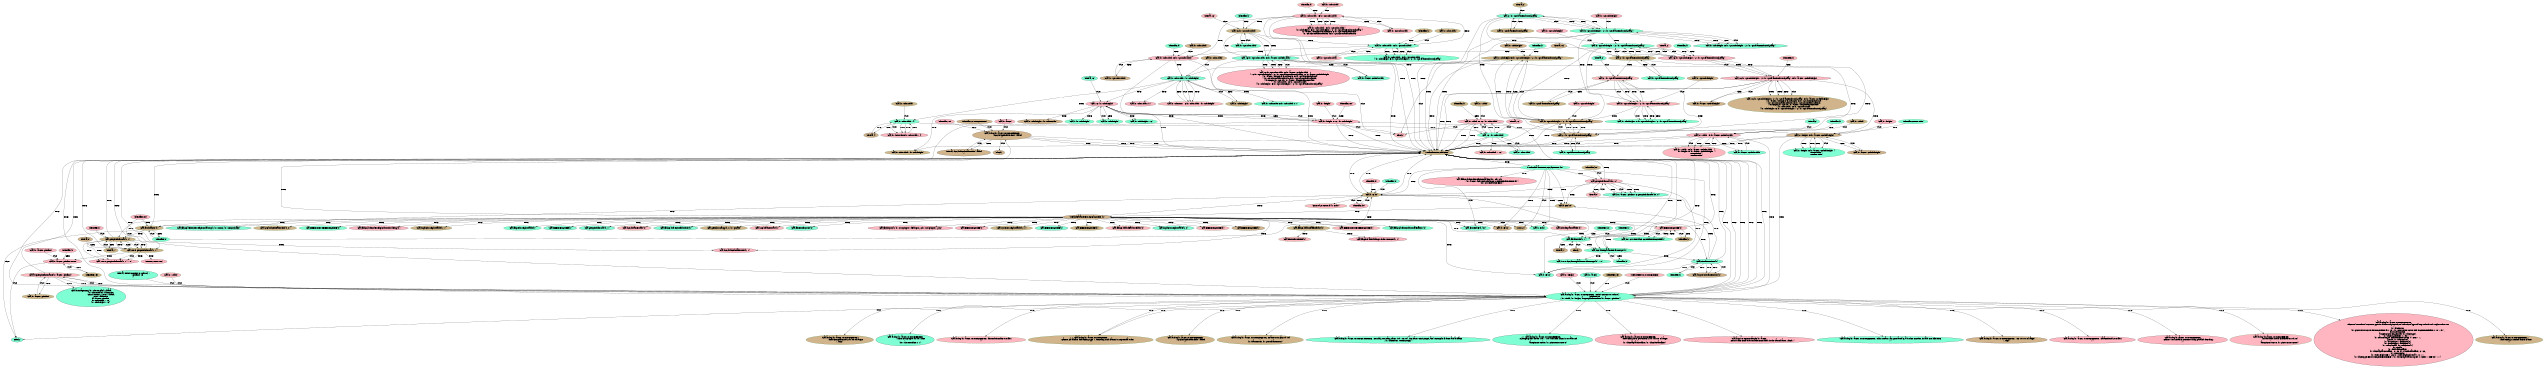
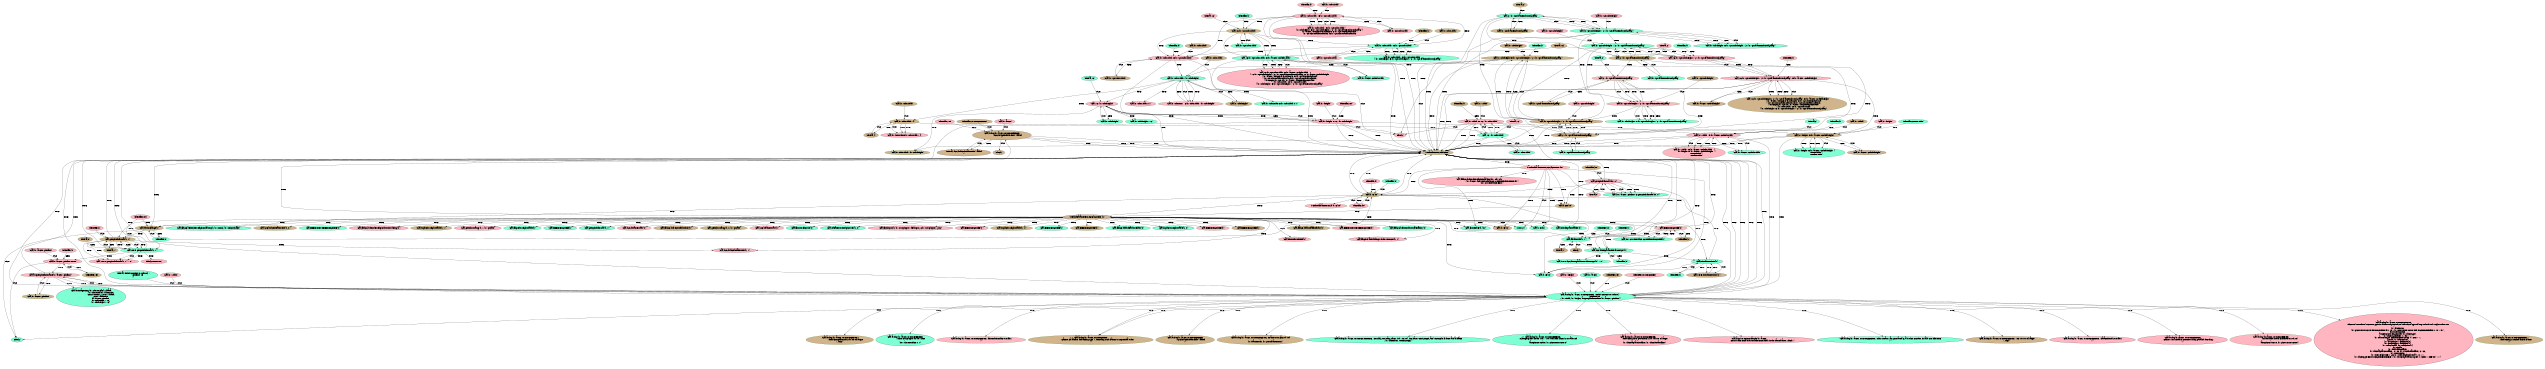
edge "(Call,16*h->sps.mb_width)" -> "(Call,h->mb_width  = h->sps.mb_width)": added, label "DDG:"
node "(Call,h->mb_width * 4)": fillcolor aquamarine -> tan
node "(Call,h->mb_height * h->mb_stride)": removed
node "(Call,i<h->mb_height)": removed
edge "(Literal,4)" -> "(Call,h->mb_width * 4)": label "DDG: " -> "AST: "
edge "(Call,16 * h->mb_height)" -> "(MethodReturn,static int)": label "DDG: " -> "CFG: "
edge "(Call,h->width  = 16 * h->mb_width)" -> "(Call,h->width  != h->avctx->coded_width)": added, label "DDG:"
edge "(Call,h->b_stride = h->mb_width * 4)" -> "(Call,h->mb_width * 4)": removed, label "CFG:"
edge "(Call,h->height != h->avctx->coded_height)" -> "(Call,h->height = 16 * h->mb_height)": reversed
node "(Call,h->mb_width  * 16)": removed
edge "(Call,init_dimensions(h))" -> "(MethodReturn,static int)": now "(Call,init_dequant_tables(h))" -> "(MethodReturn,static int)"
node "(MethodParameterIn,H264Context *h0)": fillcolor aquamarine -> lightpink
edge "(MethodParameterIn,H264Context *h0)" -> "(Call,get_pixel_format(h0, 0))": now "(MethodParameterIn,H264Context *h0)" -> "(Call,h0->avctx->pix_fmt != get_pixel_format(h0, 0))"
edge "(MethodParameterIn,H264Context *h0)" -> "(Call,clone_slice(h, h0))": label "AST: " -> "DDG: "
node "(ControlStructure,if (h != h0))": label "(ControlStructure,if (h != h0))" -> "(MethodParameterIn,if (h != h0))"
edge "(Call,init_dimensions(h))" -> "(Call,h == h0)": removed, label "DDG:"
node "(Call,flush_factor(h))": label "(Call,flush_factor(h))" -> "(Call,flush_change(h))"
node "(Call,get_chroma_qp(h, 1, h->qscale))": added
node "(Call,ff_h264_direct_ref_list_init(h))": fillcolor aquamarine -> tan
node "(Call,ff_set_ref_count(h))": label "(Call,ff_set_ref_count(h))" -> "(Call,ff_not_ref_count(h))"
node "(Call,release_unused_pictures(h, 0))": added
node "(Call,current_weight_table(h, -1))": label "(Call,current_weight_table(h, -1))" -> "(Call,implicit_weight_table(h, -1))"
node "(Call,ff_h264_fill_default_ref_list(h))": fillcolor lightpink -> aquamarine
node "1000124": fillcolor tan -> aquamarine
node "(Call,init_dequant_tables(h))": fillcolor lightpink -> aquamarine
edge "(Call,ff_h264_fill_mbaff_ref_list(h))" -> "(Call,FRAME_MBAFF(h))": now "(MethodParameterIn,H264Context *h)" -> "(Call,FRAME_MBAFF(h))"
edge "(Call,ff_h264_fill_mbaff_ref_list(h))" -> "(Call,ff_generate_sliding_window_mmcos(h, 1))": now "(MethodParameterIn,H264Context *h)" -> "(Call,ff_generate_sliding_window_mmcos(h, 1))"
node "(Call,ret = get_pixel_format(h, 1))": fillcolor tan -> aquamarine
node "(Return,return ret;)": label "(Return,return ret;)" -> "(Block,return ret;)"
edge "(Call,h->avctx->pix_fmt = ret)" -> "(Call,av_get_pix_fmt_name(h->avctx->pix_fmt))": added, label "DDG:"
node "(MethodReturn,AV_LOG_INFO)": label "(MethodReturn,AV_LOG_INFO)" -> "(Identifier,AV_LOG_INFO)"
node "(Call,loop = init_dimensions(h))": label "(Call,loop = init_dimensions(h))" -> "(Call,ret = init_dimensions(h))"
